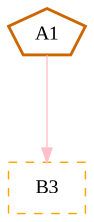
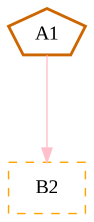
node "B3": label "B3" -> "B2"
